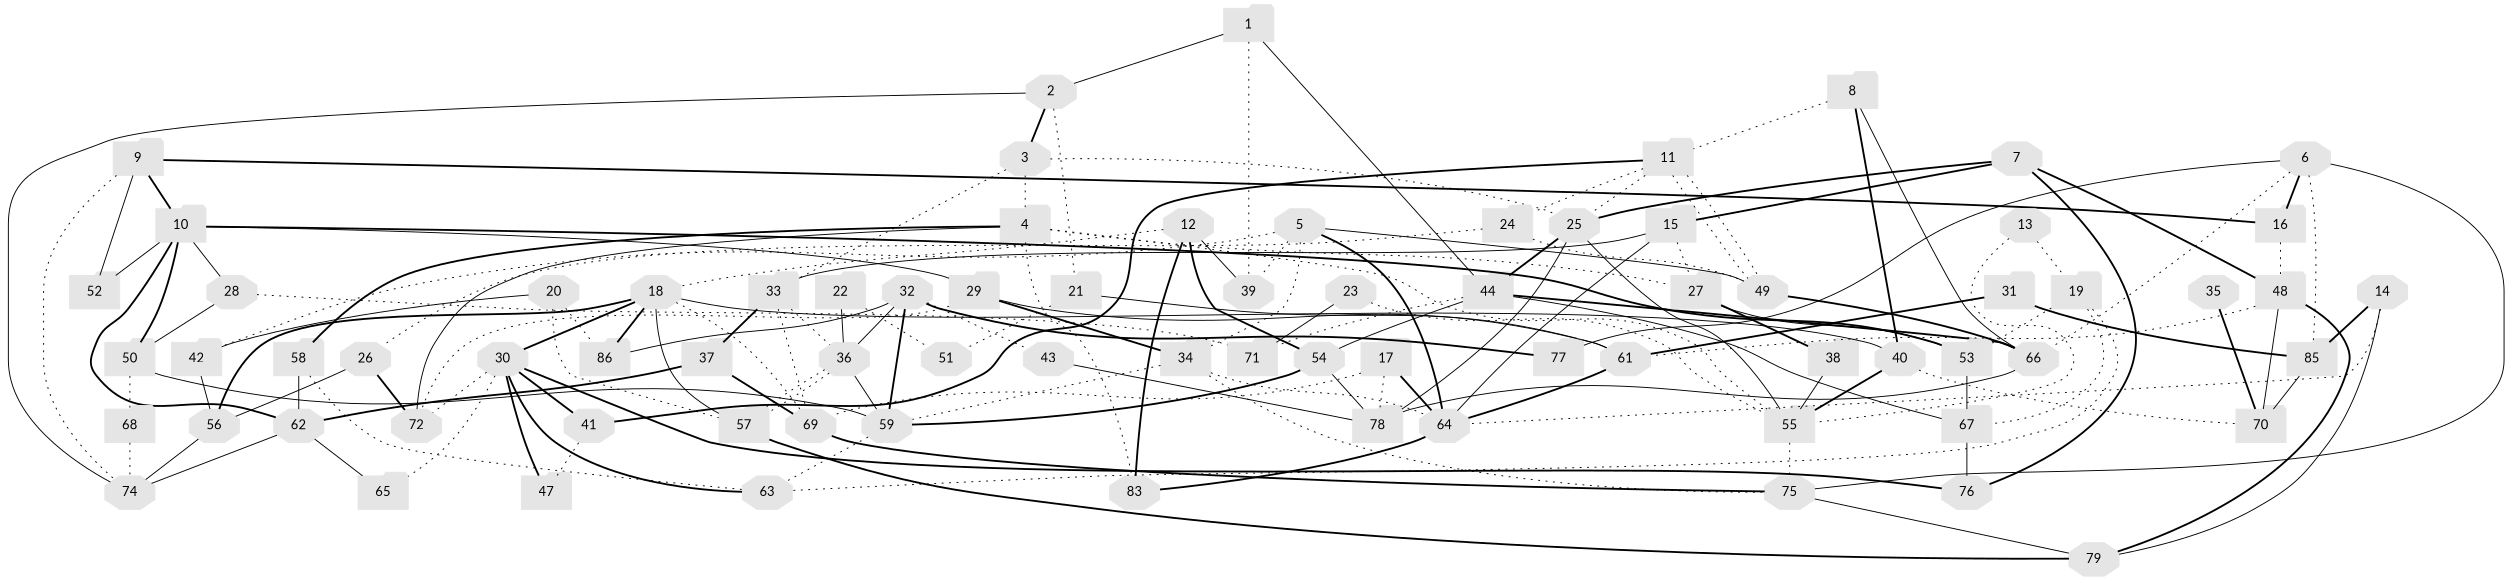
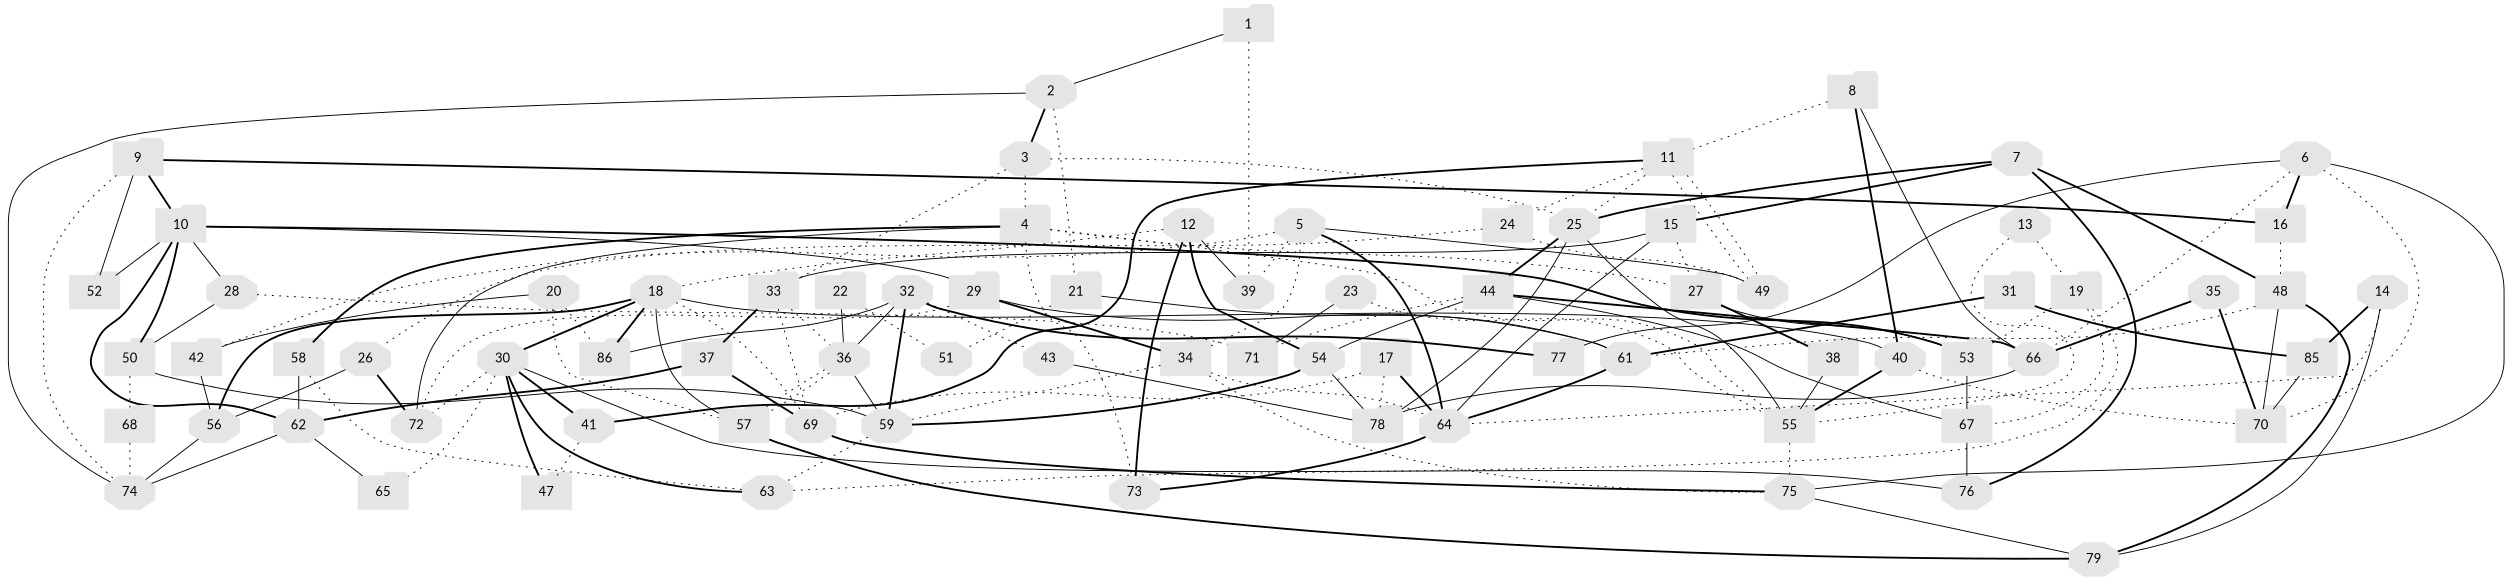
edge "1" -- "44": removed
edge "6" -- "85": now "6" -- "70"
edge "49" -- "66": now "35" -- "66"
edge "30" -- "76": style bold -> solid
node "83": label "83" -> "73"
